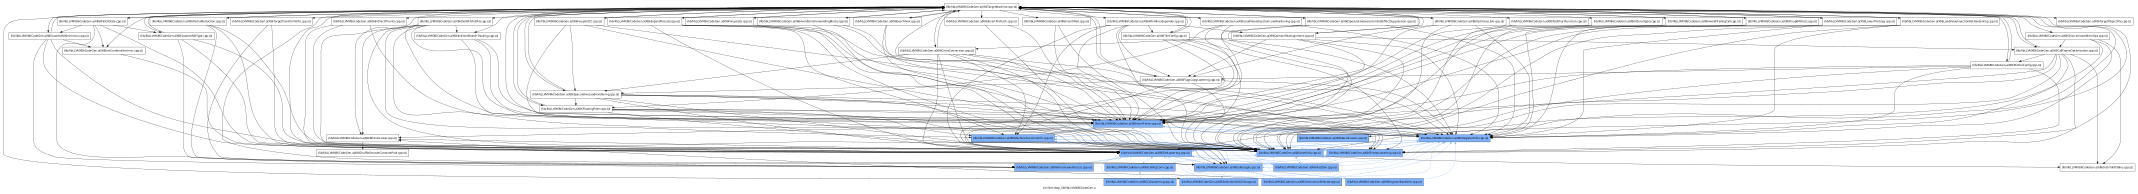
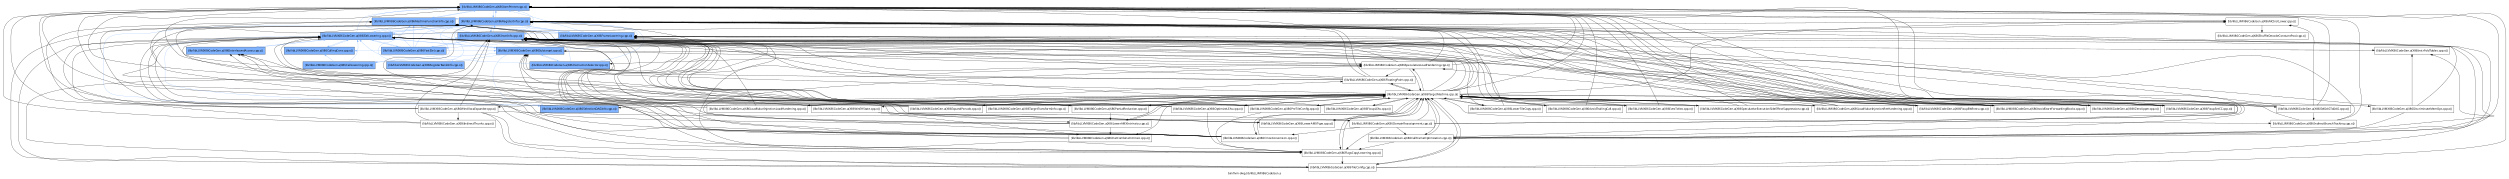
edge "{lib/libLLVMX86CodeGen.a(X86TargetMachine.cpp.o)}" -> "{lib/libLLVMX86CodeGen.a(X86IndirectThunks.cpp.o)}": now "{lib/libLLVMX86CodeGen.a(X86WinAllocaExpander.cpp.o)}" -> "{lib/libLLVMX86CodeGen.a(X86IndirectThunks.cpp.o)}"
edge "{lib/libLLVMX86CodeGen.a(X86WinEHState.cpp.o)}" -> "{lib/libLLVMX86CodeGen.a(X86TargetMachine.cpp.o)}": removed
edge "{lib/libLLVMX86CodeGen.a(X86TargetMachine.cpp.o)}" -> "{lib/libLLVMX86CodeGen.a(X86DomainReassignment.cpp.o)}": removed
node "{lib/libLLVMX86CodeGen.a(X86InsertPrefetch.cpp.o)}": removed
node "{lib/libLLVMX86CodeGen.a(X86InsertWait.cpp.o)}": removed
node "{lib/libLLVMX86CodeGen.a(X86PadShortFunction.cpp.o)}": removed
node "{lib/libLLVMX86CodeGen.a(X86TargetObjectFile.cpp.o)}": removed
edge "{lib/libLLVMX86CodeGen.a(X86VZeroUpper.cpp.o)}" -> "{lib/libLLVMX86CodeGen.a(X86FrameLowering.cpp.o)}": added
edge "{lib/libLLVMX86CodeGen.a(X86LowerTileCopy.cpp.o)}" -> "{lib/libLLVMX86CodeGen.a(X86AsmPrinter.cpp.o)}": removed
edge "{lib/libLLVMX86CodeGen.a(X86CallFrameOptimization.cpp.o)}" -> "{lib/libLLVMX86CodeGen.a(X86PreTileConfig.cpp.o)}": now "{lib/libLLVMX86CodeGen.a(X86CallFrameOptimization.cpp.o)}" -> "{lib/libLLVMX86CodeGen.a(X86FlagsCopyLowering.cpp.o)}"
edge "{lib/libLLVMX86CodeGen.a(X86FixupLEAs.cpp.o)}" -> "{lib/libLLVMX86CodeGen.a(X86AsmPrinter.cpp.o)}": now "{lib/libLLVMX86CodeGen.a(X86FixupLEAs.cpp.o)}" -> "{lib/libLLVMX86CodeGen.a(X86MachineFunctionInfo.cpp.o)}"
edge "{lib/libLLVMX86CodeGen.a(X86PartialReduction.cpp.o)}" -> "{lib/libLLVMX86CodeGen.a(X86LowerAMXIntrinsics.cpp.o)}": added
edge "{lib/libLLVMX86CodeGen.a(X86SpeculativeLoadHardening.cpp.o)}" -> "{lib/libLLVMX86CodeGen.a(X86Subtarget.cpp.o)}": reversed
node "{lib/libLLVMX86CodeGen.a(X86MacroFusion.cpp.o)}": removed
edge "{lib/libLLVMX86CodeGen.a(X86ISelDAGToDAG.cpp.o)}" -> "{lib/libLLVMX86CodeGen.a(X86ISelLowering.cpp.o)}": removed
edge "{lib/libLLVMX86CodeGen.a(X86FlagsCopyLowering.cpp.o)}" -> "{lib/libLLVMX86CodeGen.a(X86TileConfig.cpp.o)}": added
edge "{lib/libLLVMX86CodeGen.a(X86InstructionSelector.cpp.o)}" -> "{lib/libLLVMX86CodeGen.a(X86MCInstLower.cpp.o)}": reversed
edge "{lib/libLLVMX86CodeGen.a(X86LowerAMXType.cpp.o)}" -> "{lib/libLLVMX86CodeGen.a(X86InterleavedAccess.cpp.o)}": now "{lib/libLLVMX86CodeGen.a(X86InstCombineIntrinsic.cpp.o)}" -> "{lib/libLLVMX86CodeGen.a(X86InterleavedAccess.cpp.o)}"
edge "{lib/libLLVMX86CodeGen.a(X86SelectionDAGInfo.cpp.o)}" -> "{lib/libLLVMX86CodeGen.a(X86RegisterInfo.cpp.o)}": reversed
